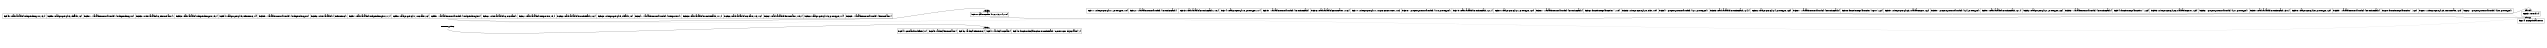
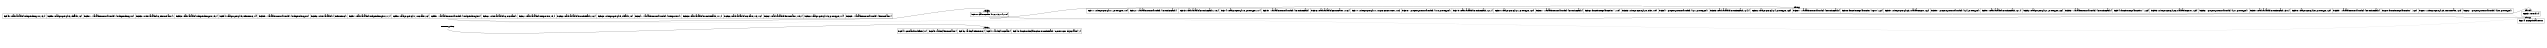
edge "96570: call-o_create [v12,v13,v14,v10]" -> "96571: write-property[v11,'prototype',v10]": added
